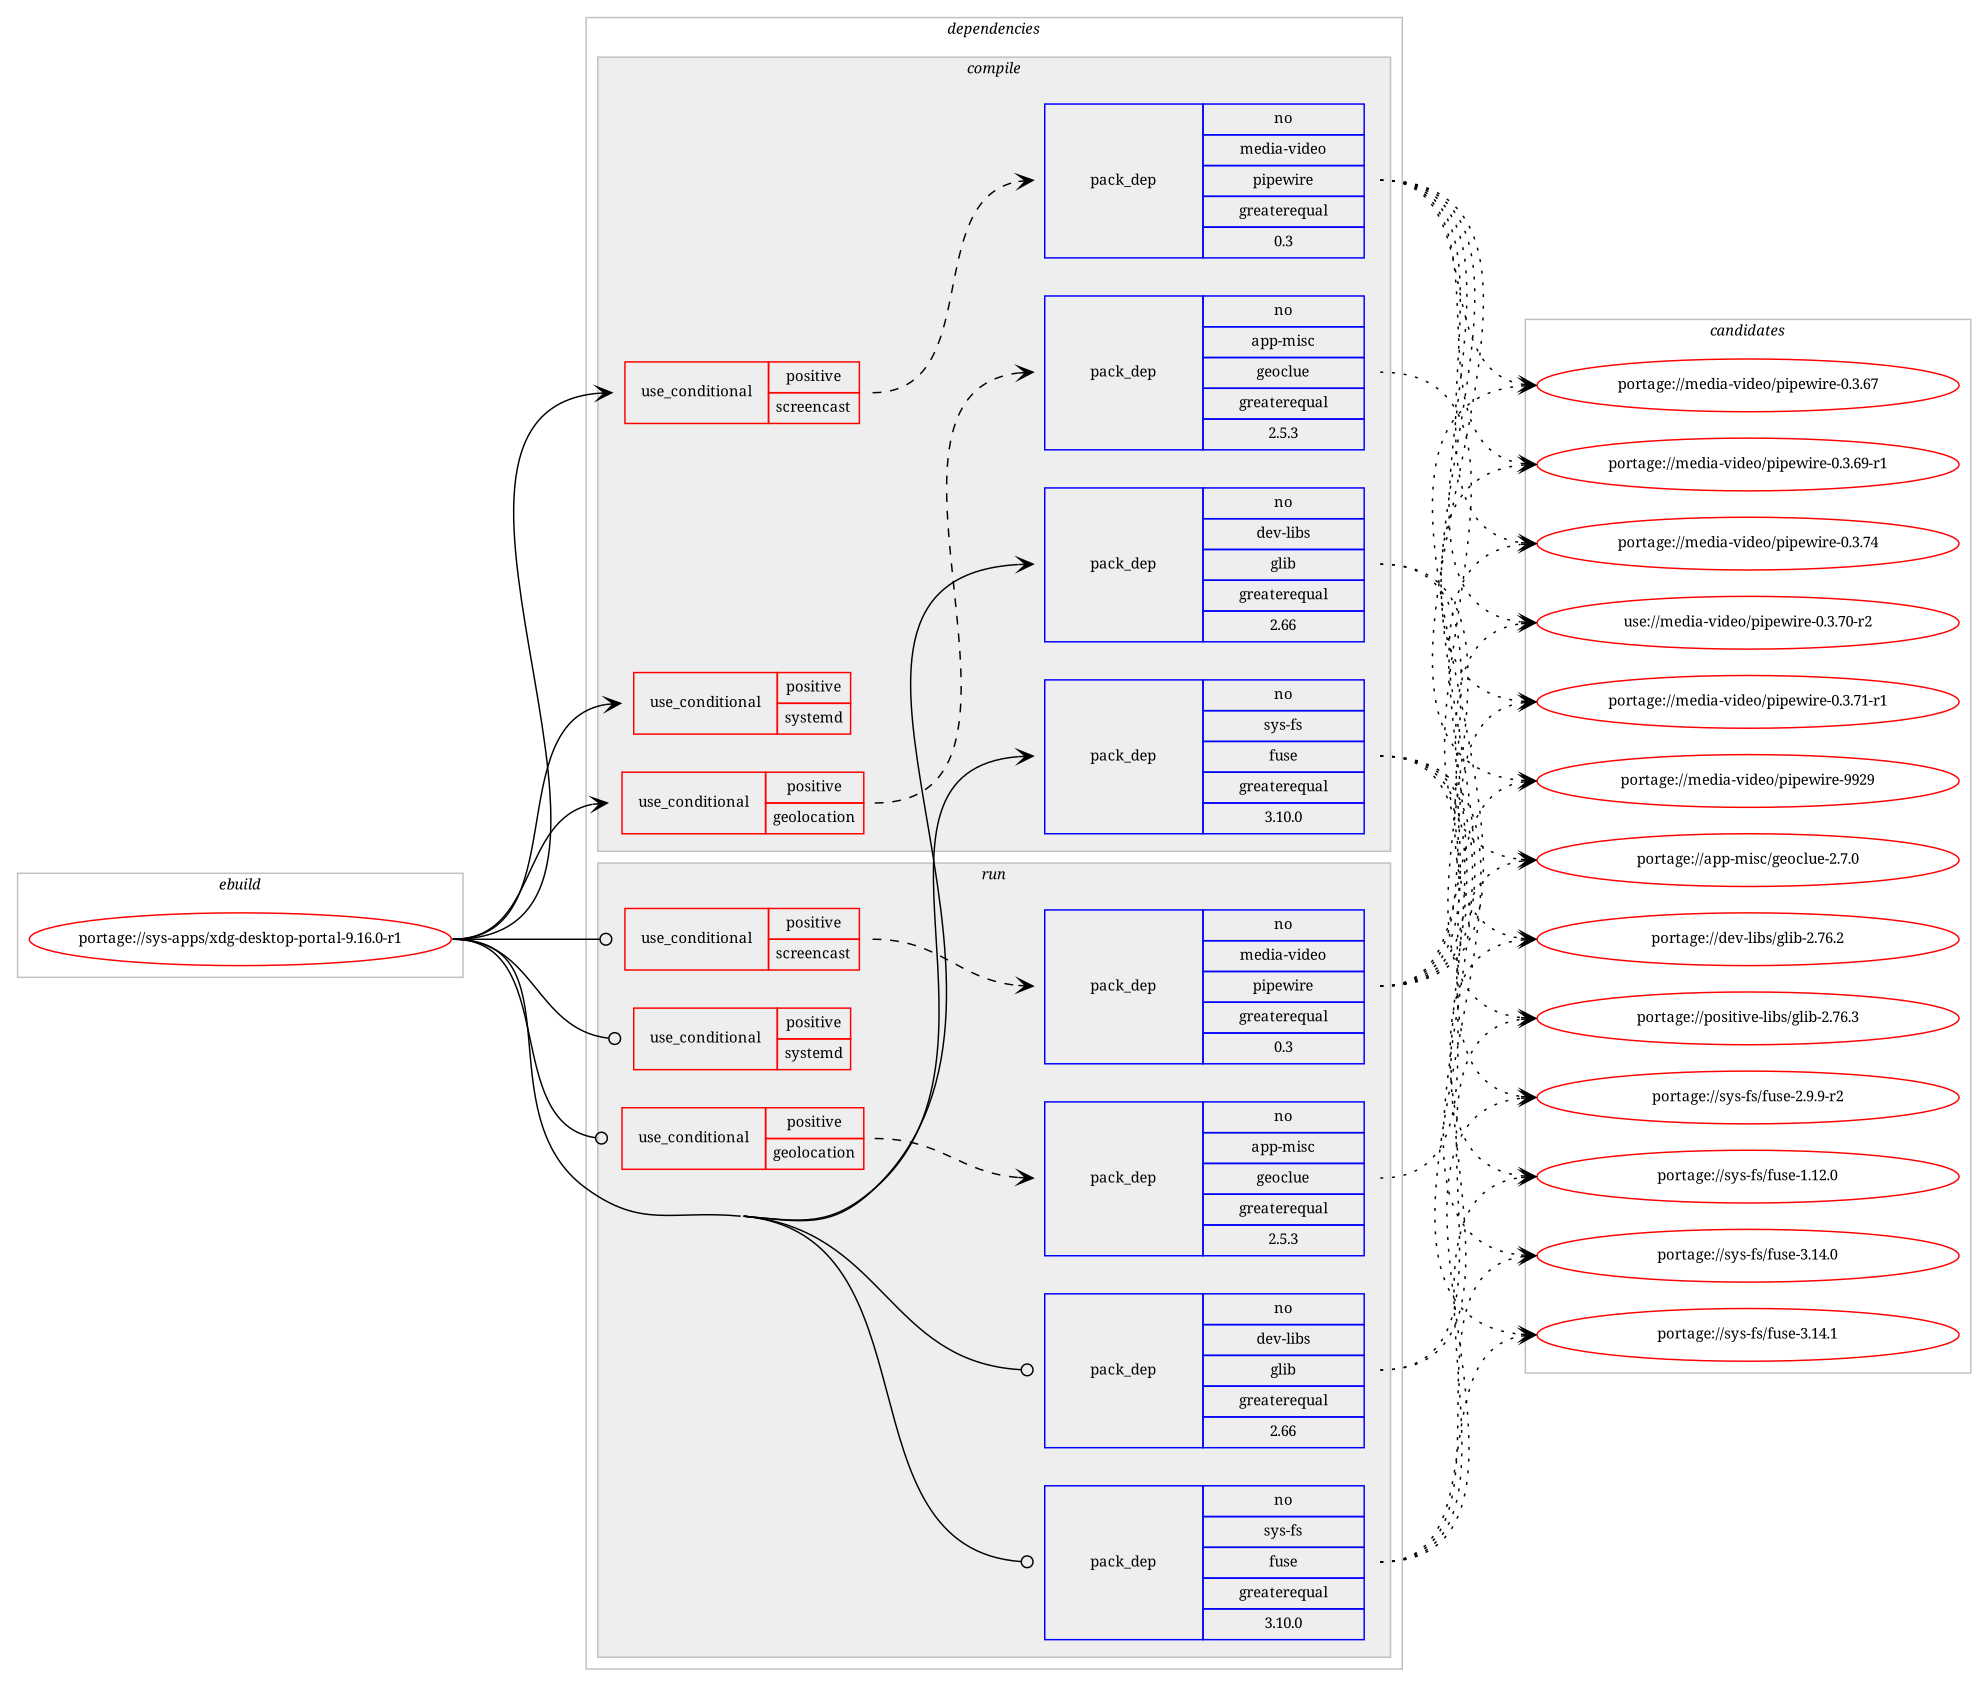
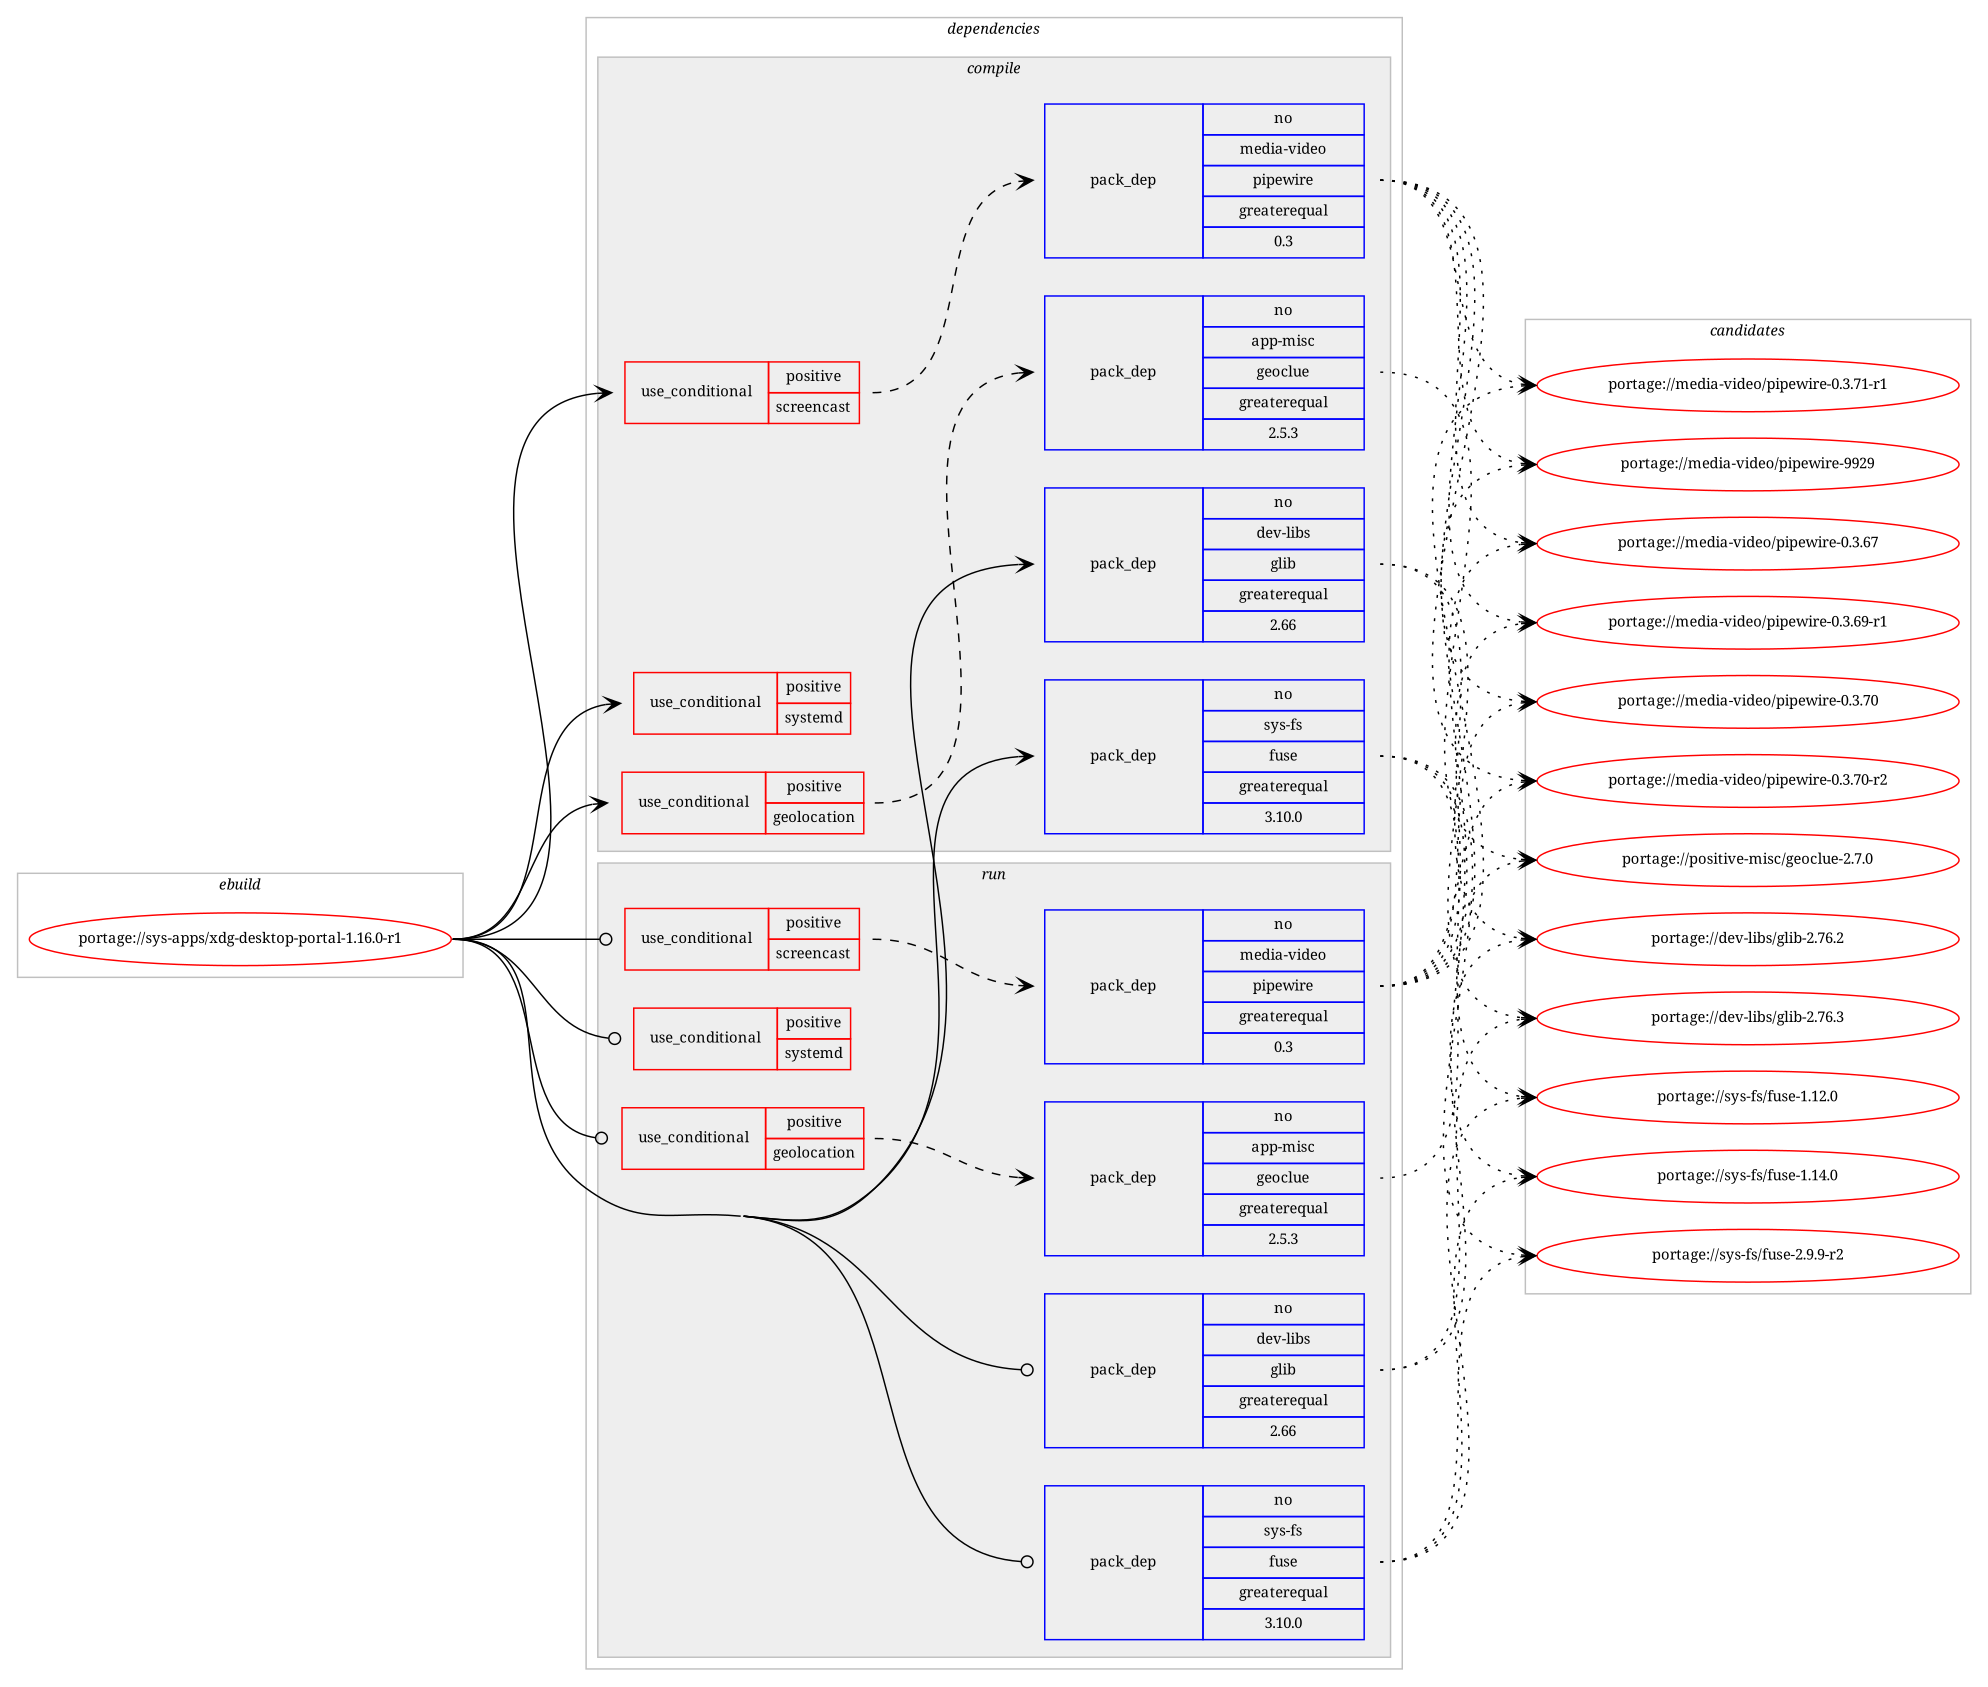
node "portage://media-video/pipewire-0.3.74": label "portage://media-video/pipewire-0.3.74" -> "portage://media-video/pipewire-0.3.70"
node "use://media-video/pipewire-0.3.70-r2": label "use://media-video/pipewire-0.3.70-r2" -> "portage://media-video/pipewire-0.3.70-r2"
node "portage://app-misc/geoclue-2.7.0": label "portage://app-misc/geoclue-2.7.0" -> "portage://positive-misc/geoclue-2.7.0"
node "portage://sys-apps/xdg-desktop-portal-9.16.0-r1": label "portage://sys-apps/xdg-desktop-portal-9.16.0-r1" -> "portage://sys-apps/xdg-desktop-portal-1.16.0-r1"
node "portage://positive-libs/glib-2.76.3": label "portage://positive-libs/glib-2.76.3" -> "portage://dev-libs/glib-2.76.3"
node "portage://sys-fs/fuse-3.14.0": label "portage://sys-fs/fuse-3.14.0" -> "portage://sys-fs/fuse-1.14.0"
node "portage://sys-fs/fuse-3.14.1": removed
